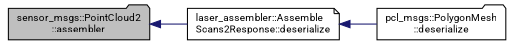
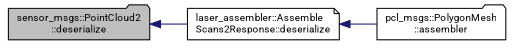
node "sensor_msgs::PointCloud2 ::assembler": label "sensor_msgs::PointCloud2 ::assembler" -> "sensor_msgs::PointCloud2 ::deserialize"
node "pcl_msgs::PolygonMesh ::deserialize": label "pcl_msgs::PolygonMesh ::deserialize" -> "pcl_msgs::PolygonMesh ::assembler"
